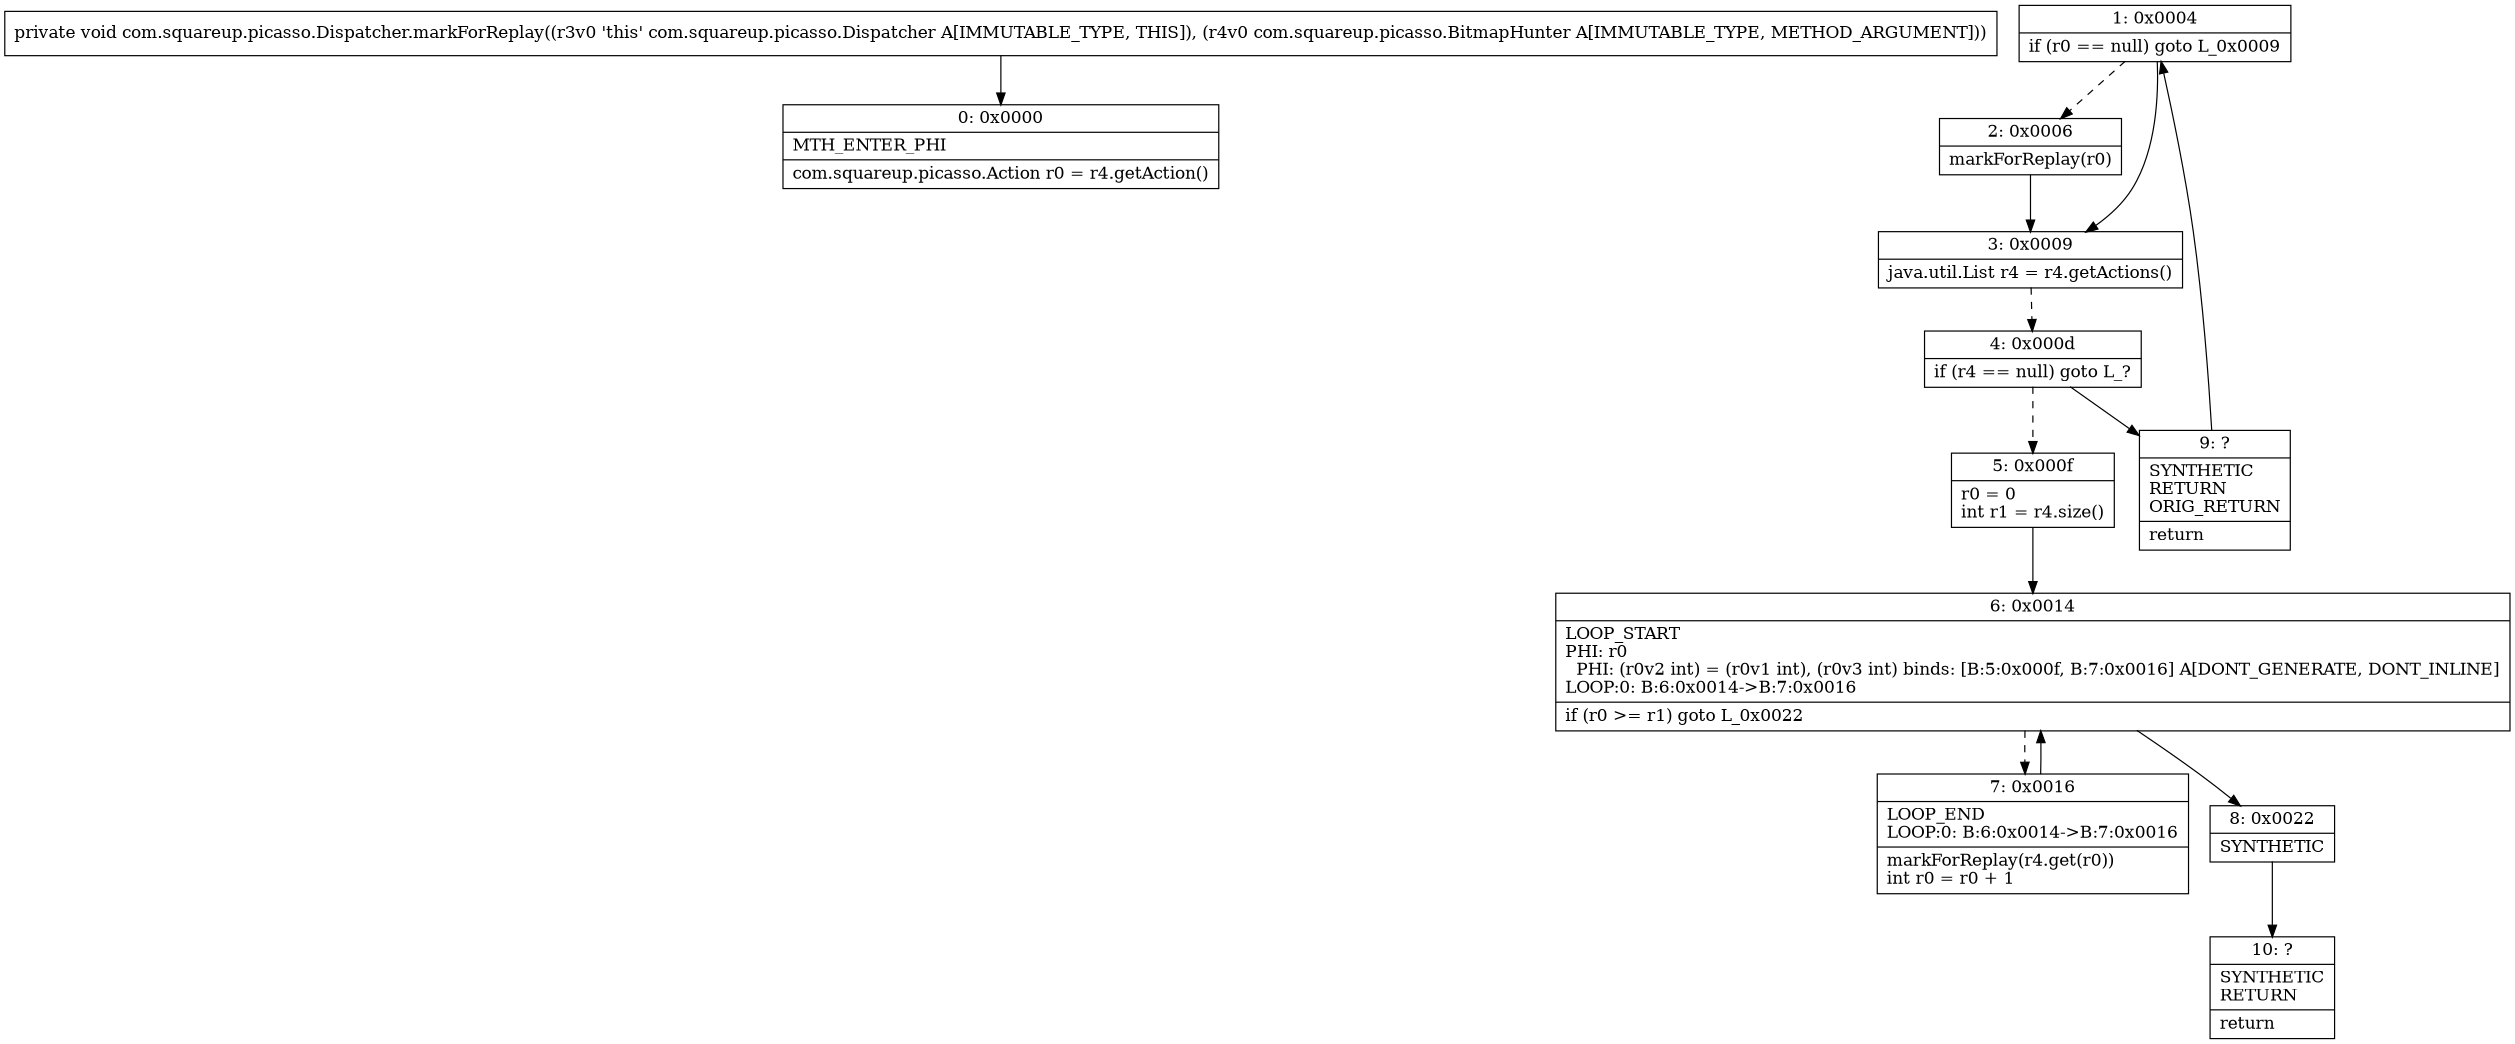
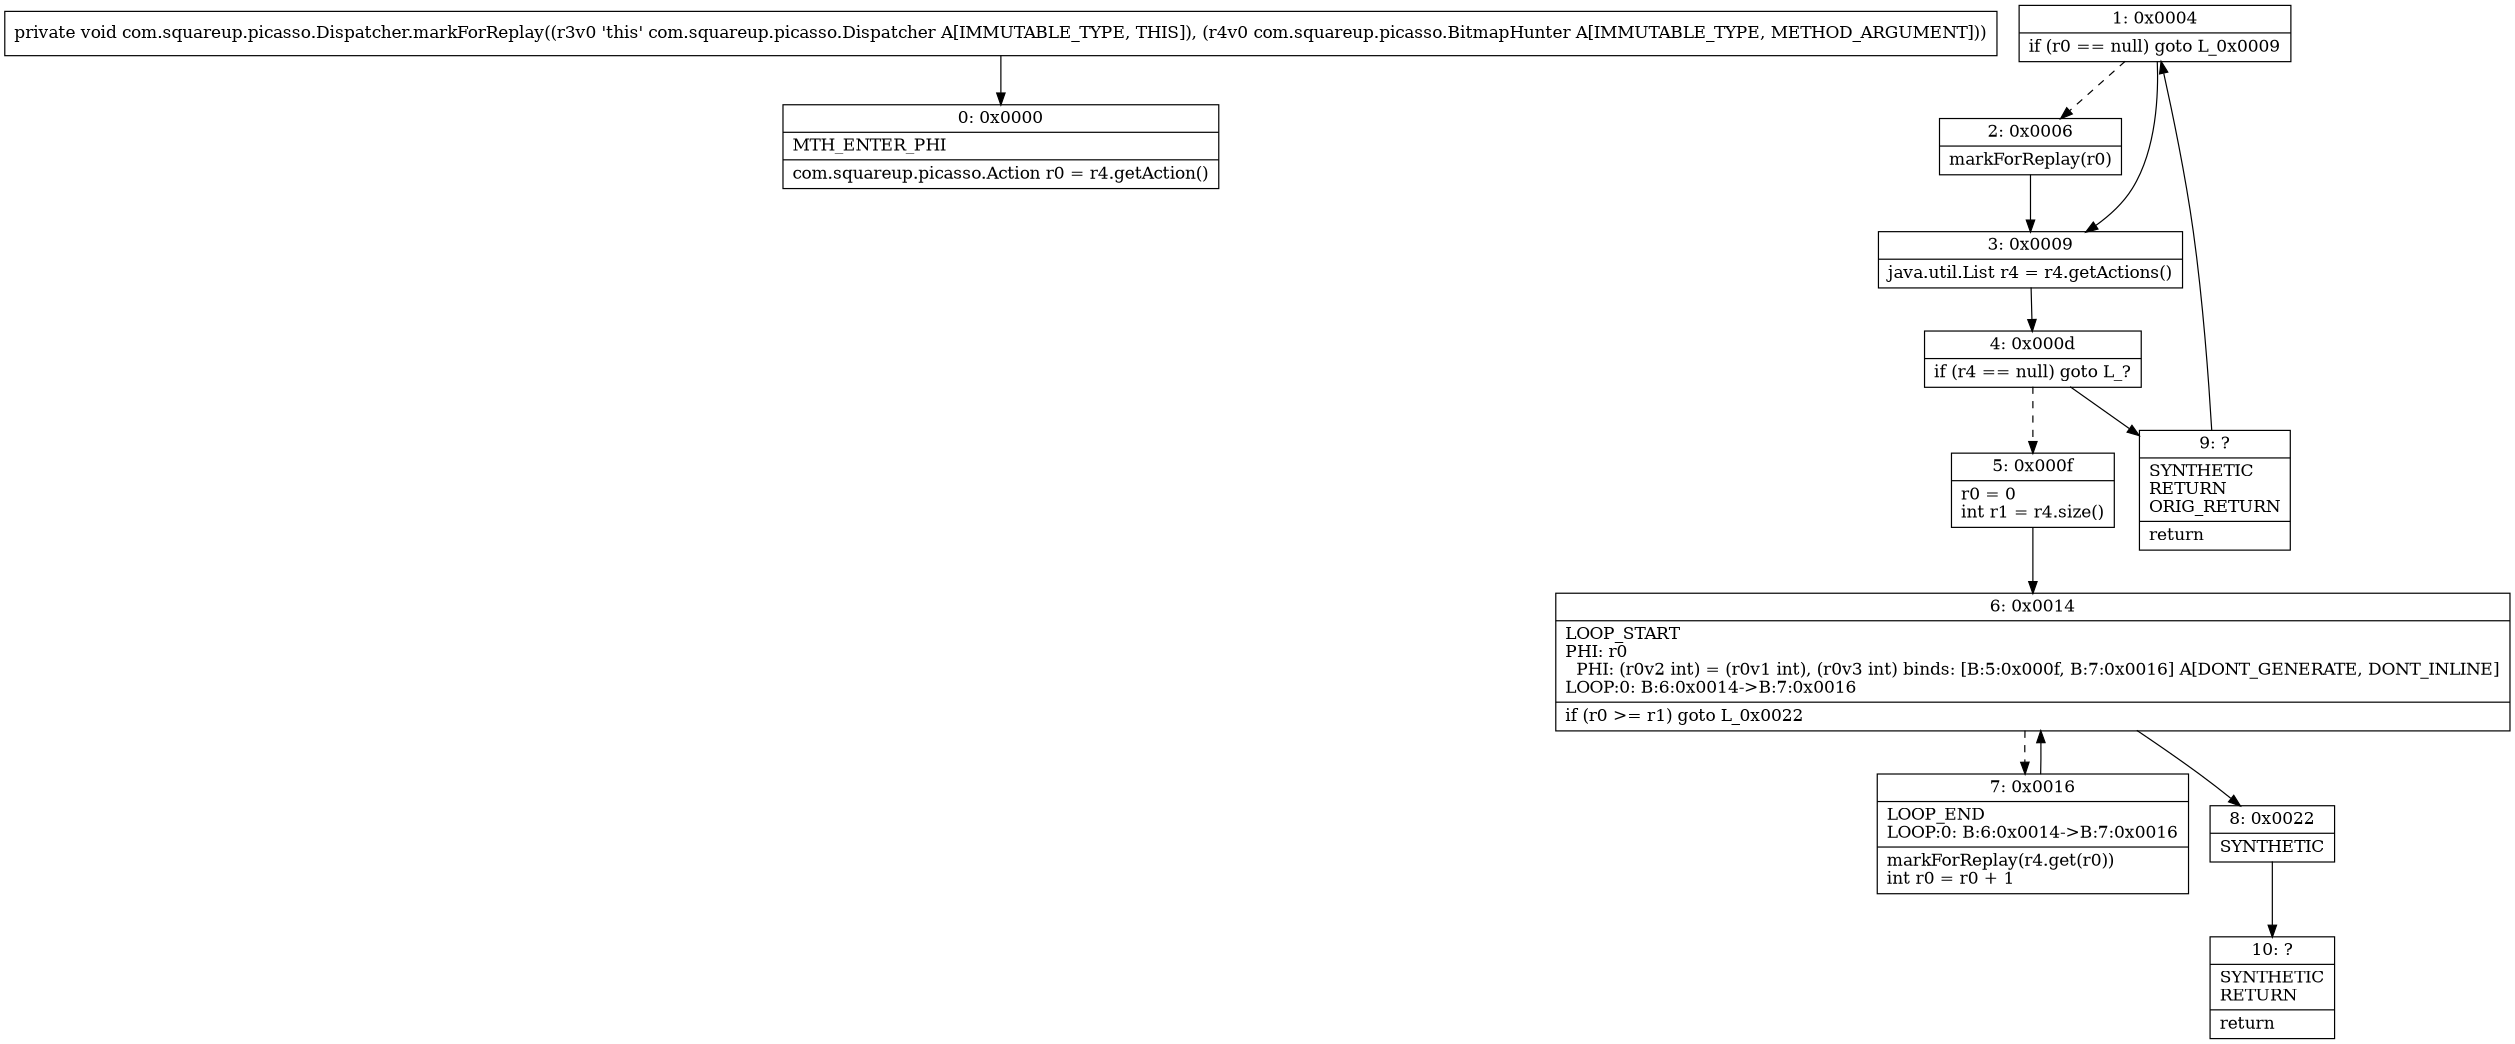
edge "3: 0x0009" -> "4: 0x000d": style dashed -> solid
